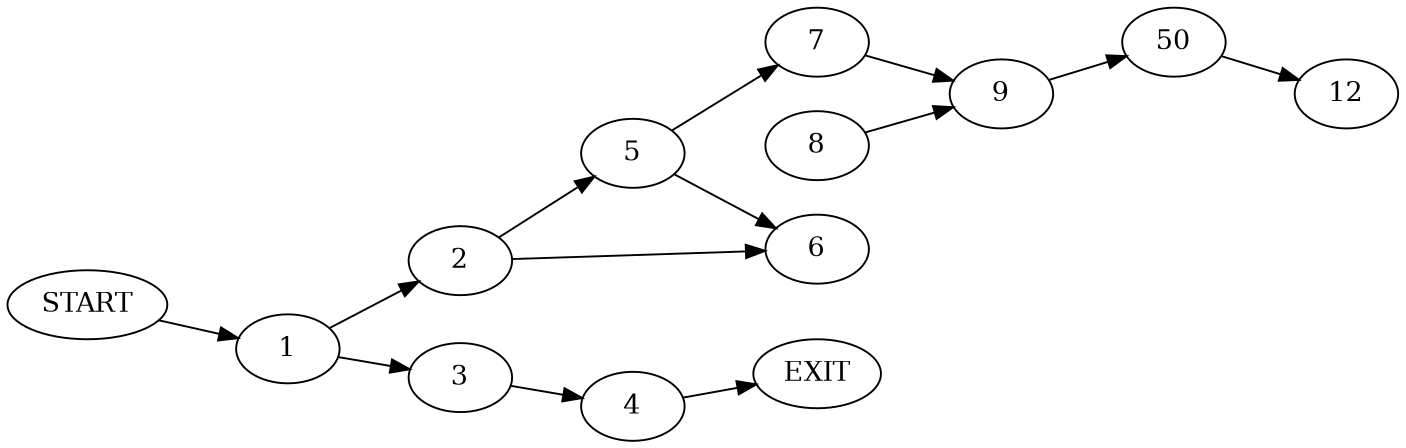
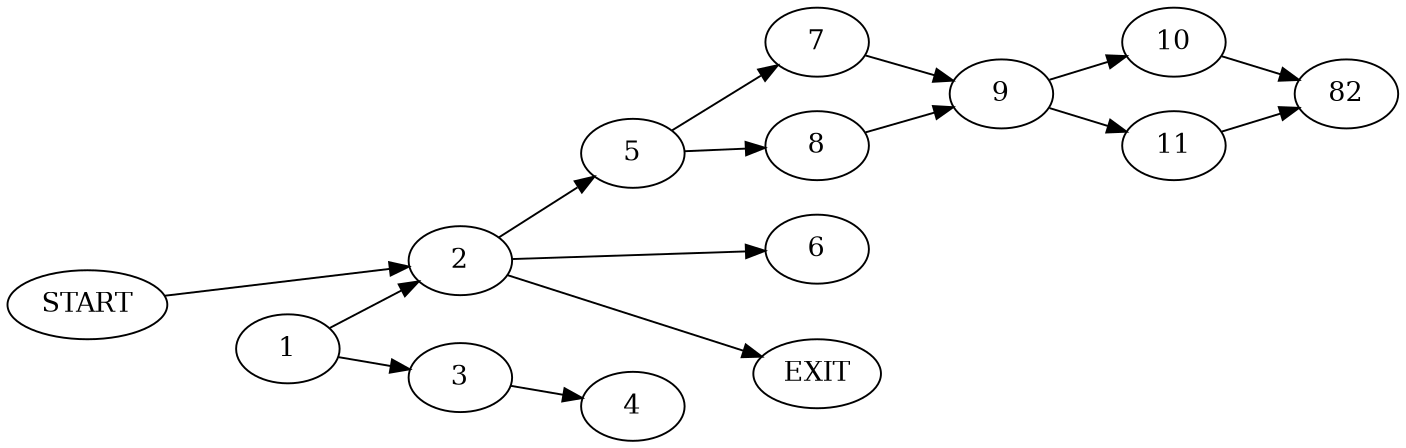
node "50": label "50" -> "10"
node "12": label "12" -> "82"
node "11": added
edge "5" -> "6": now "5" -> "8"
edge "START" -> "1": now "START" -> "2"
edge "4" -> "EXIT": now "2" -> "EXIT"
